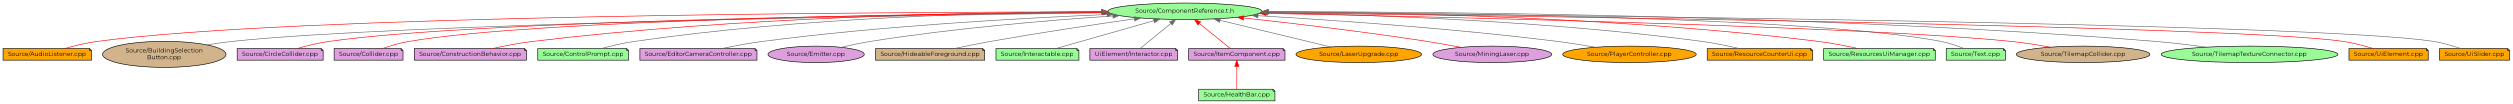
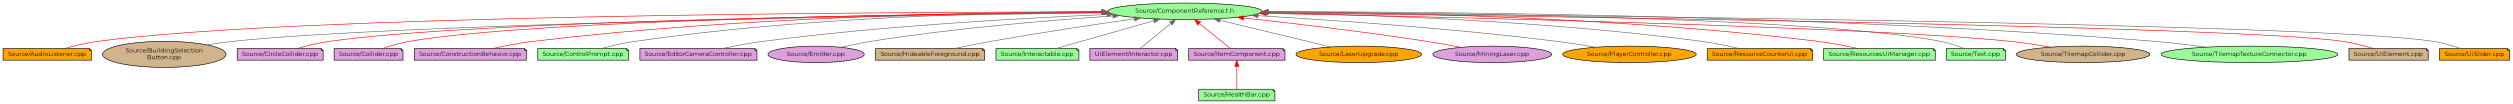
node "Source/UiElement.cpp": fillcolor orange -> tan
